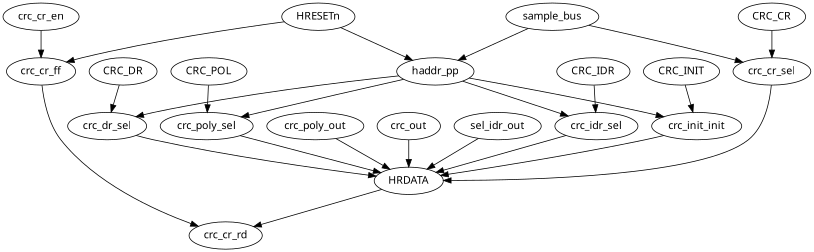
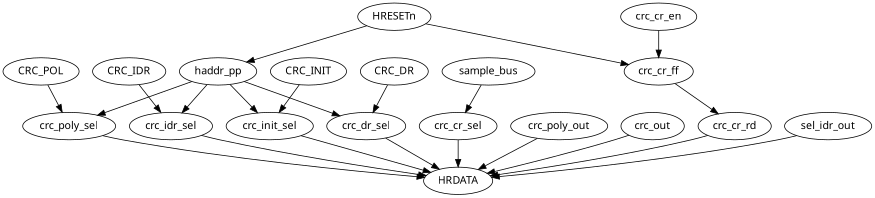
node "CRC_CR": removed
edge "sample_bus" -> "haddr_pp": removed
node "crc_init_init": label "crc_init_init" -> "crc_init_sel"
edge "HRDATA" -> "crc_cr_rd": reversed
